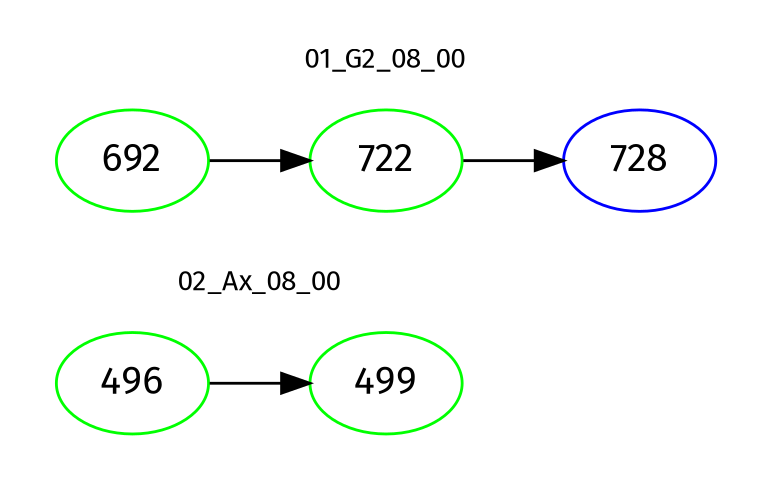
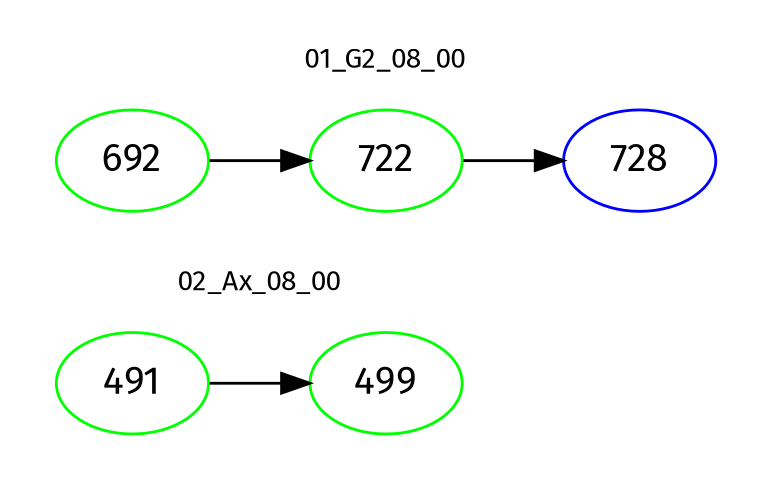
node "496": label "496" -> "491"
